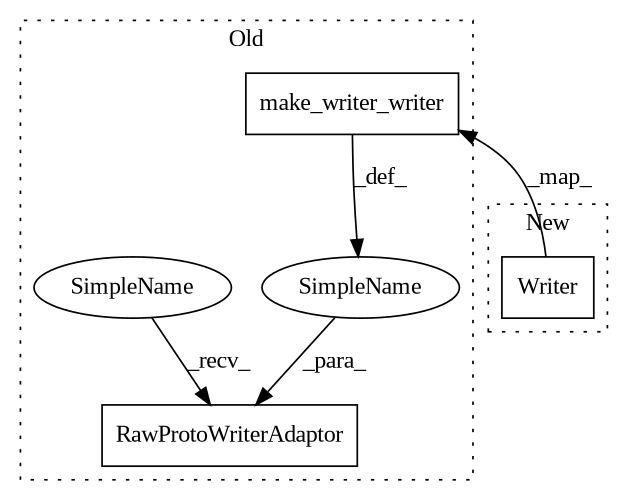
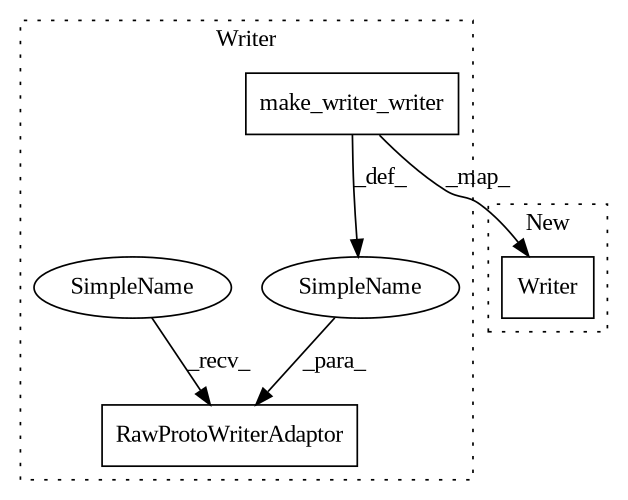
cluster "Old": label "Old" -> "Writer"
edge "Writer" -> "make_writer_writer": reversed
